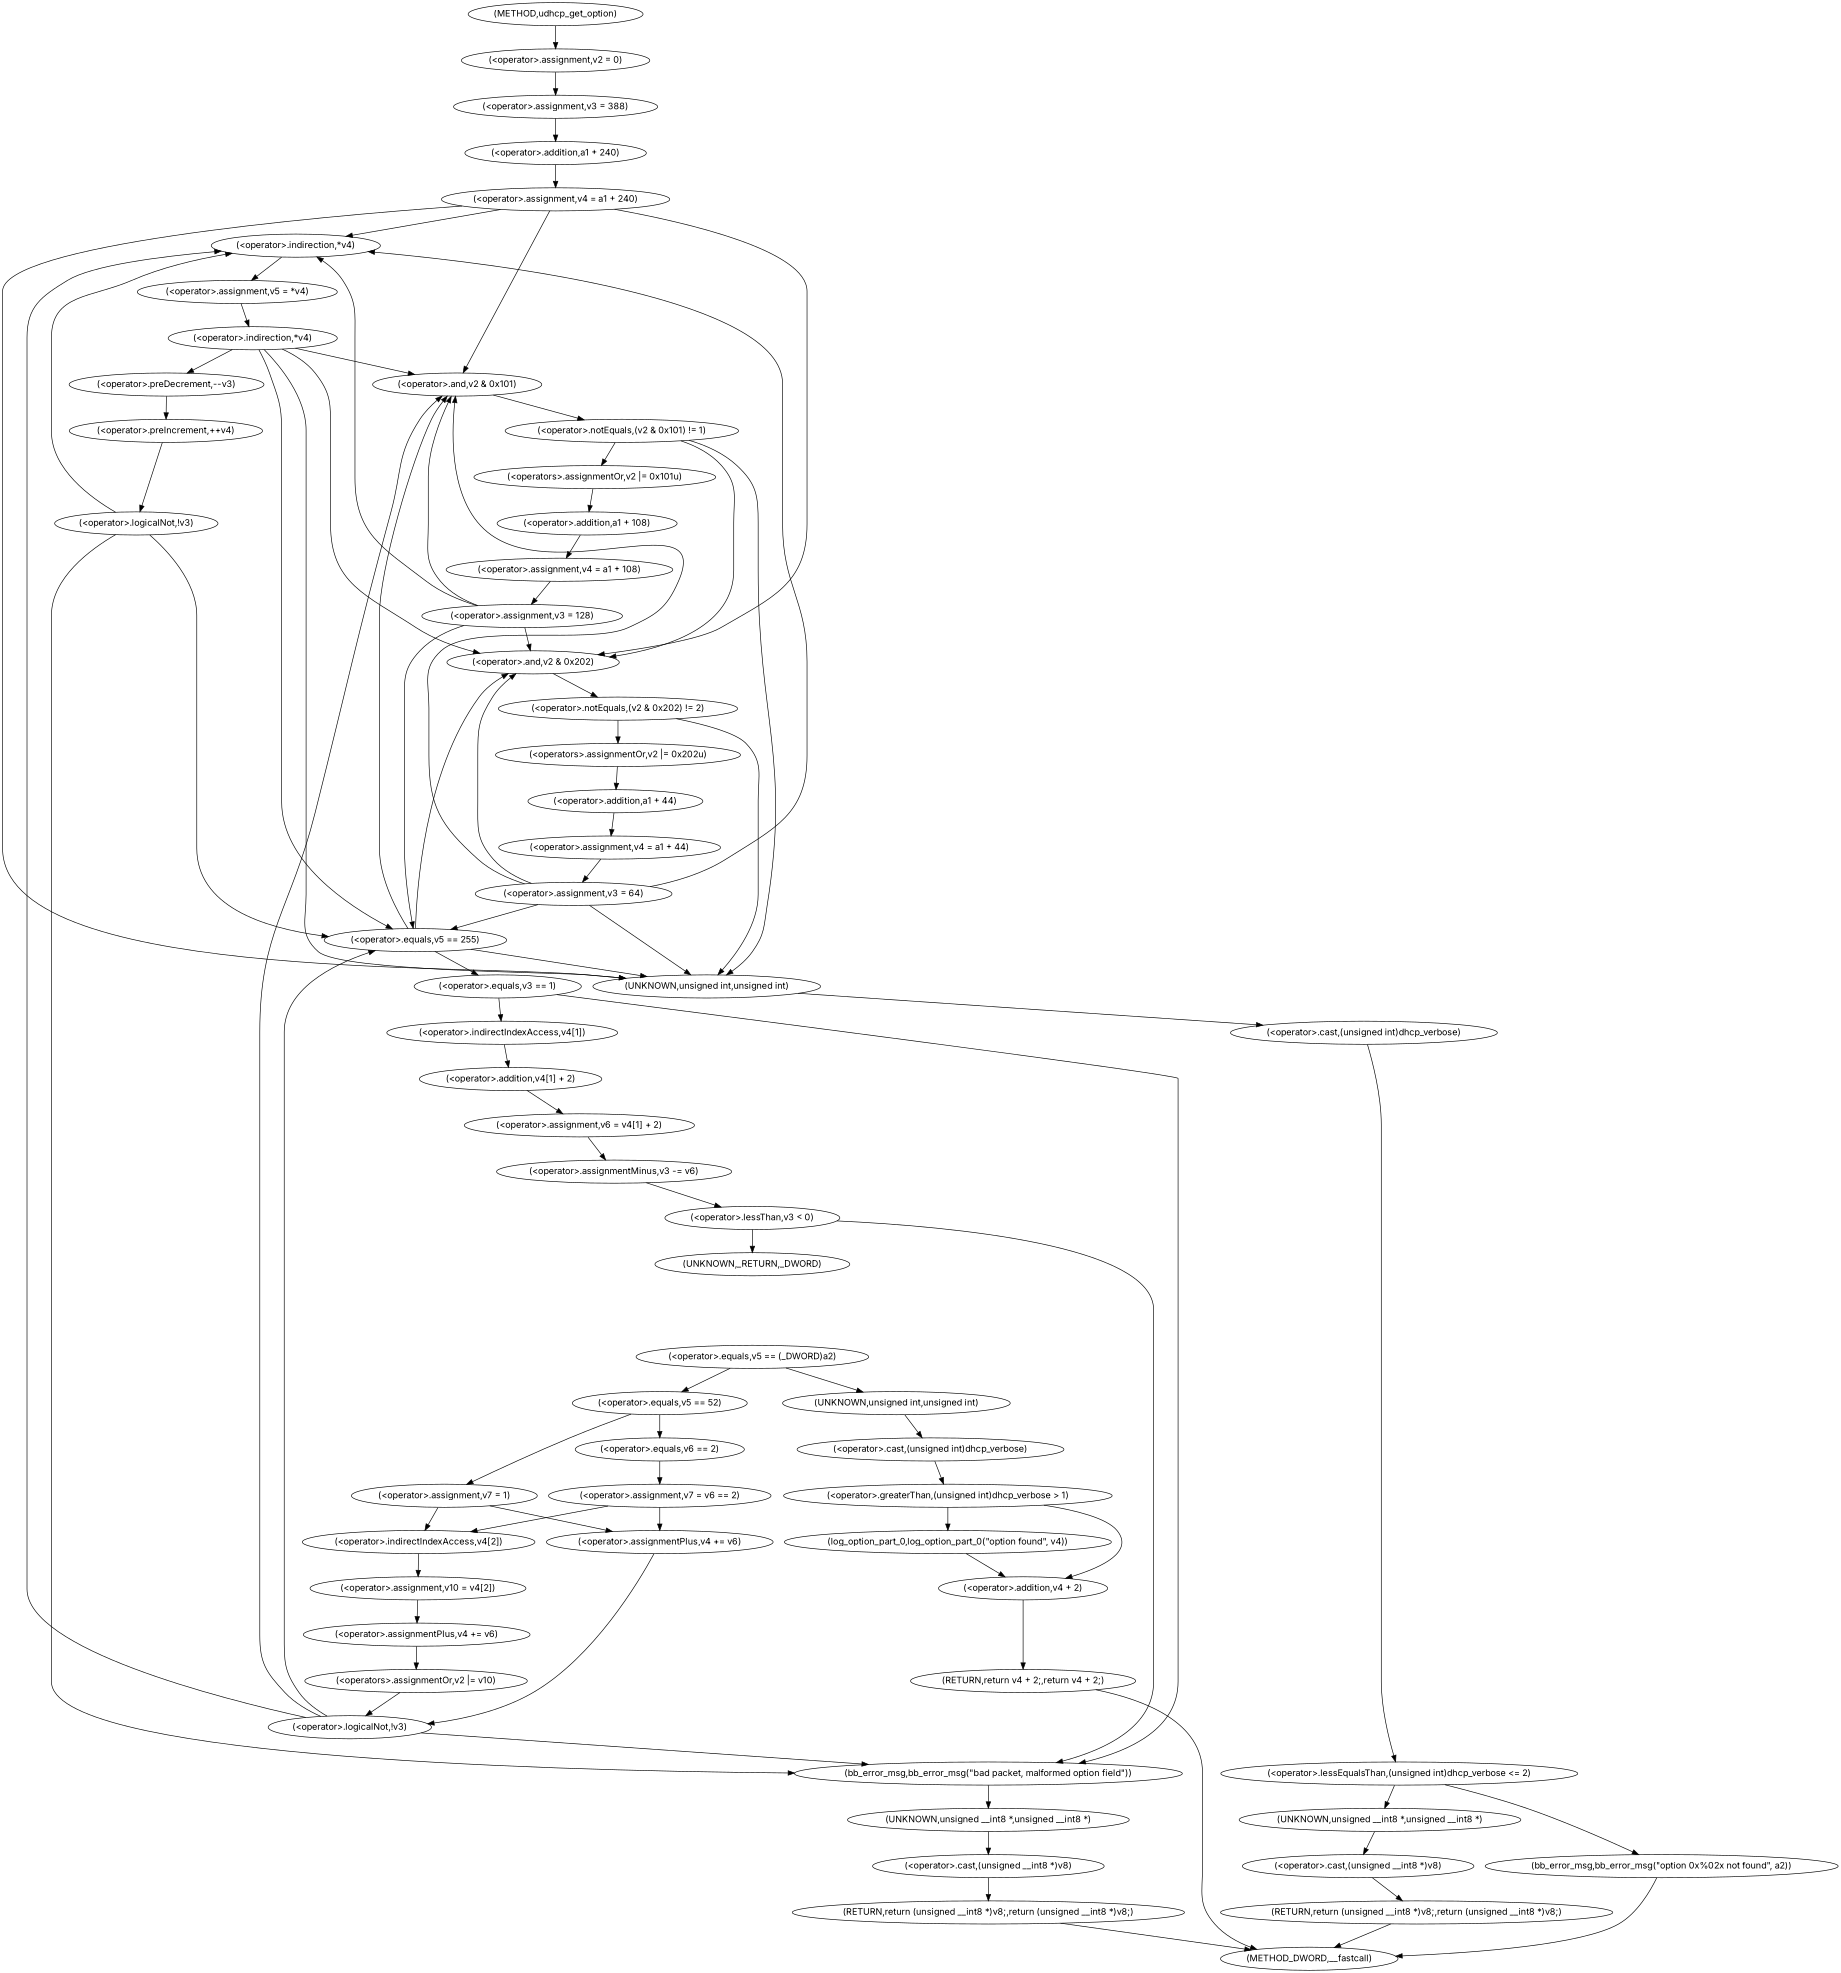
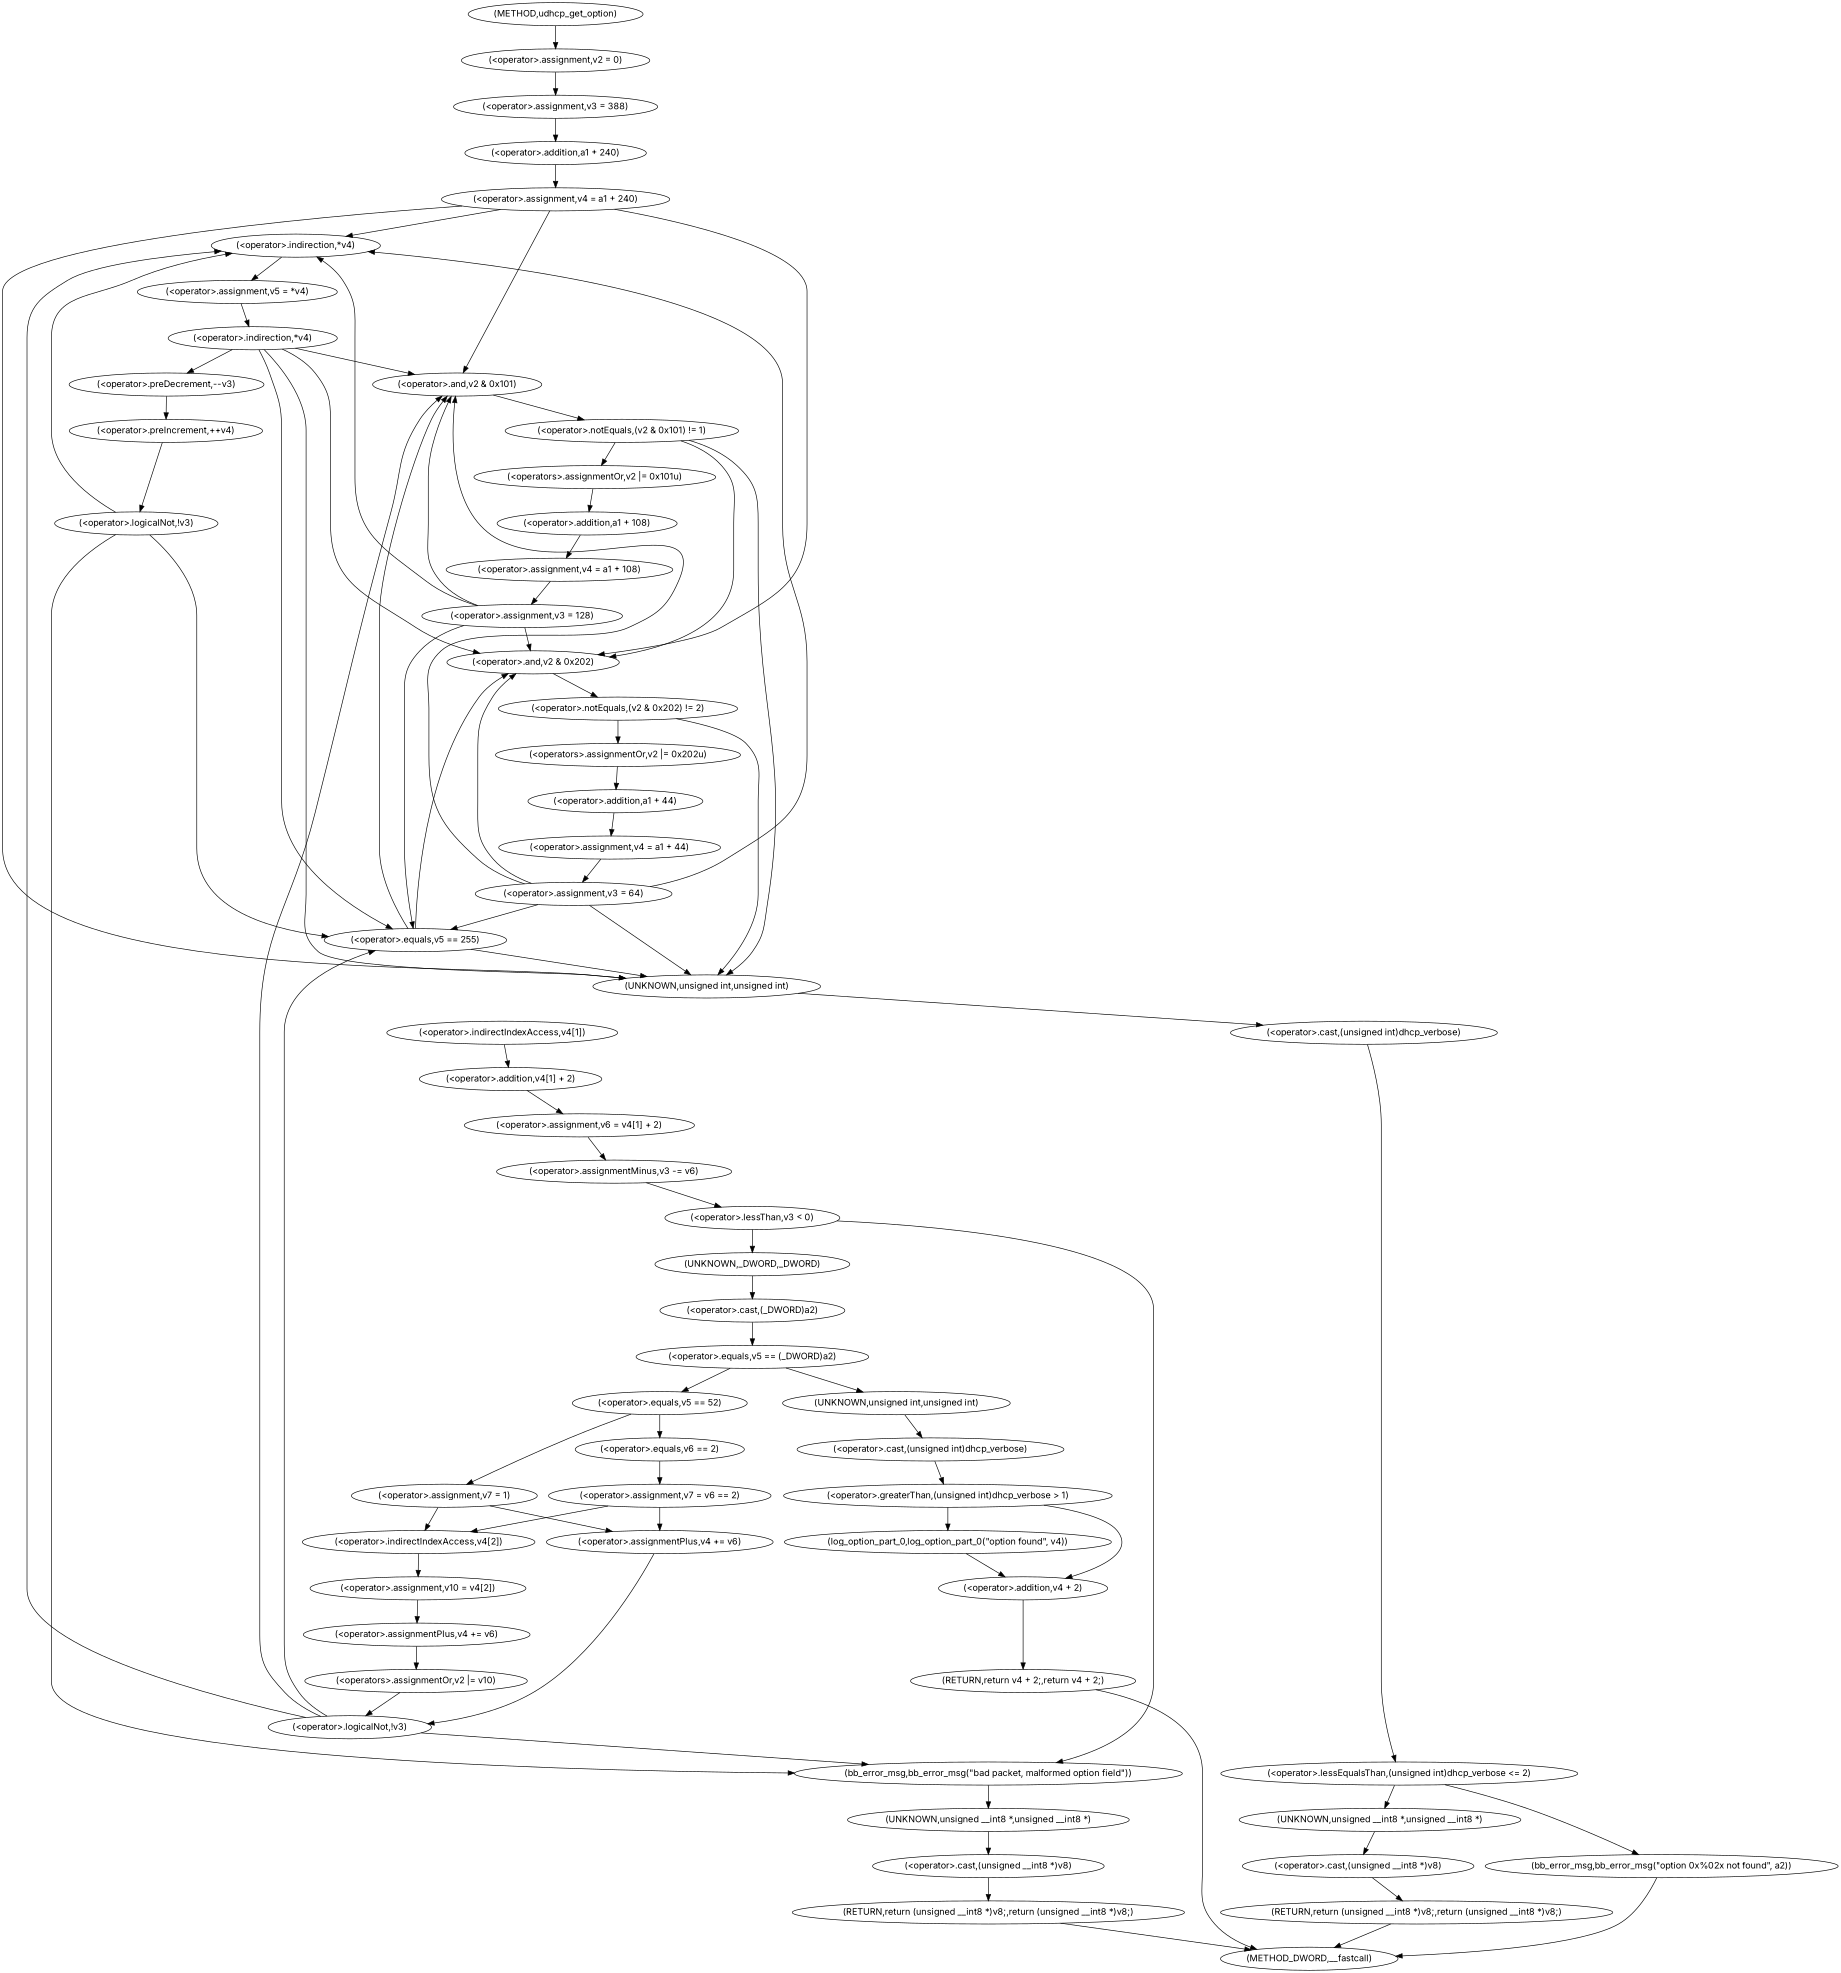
node "(<operator>.equals,v3 == 1)": removed
node "(UNKNOWN,_RETURN,_DWORD)": label "(UNKNOWN,_RETURN,_DWORD)" -> "(UNKNOWN,_DWORD,_DWORD)"
node "(<operator>.cast,(_DWORD)a2)": added
